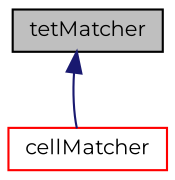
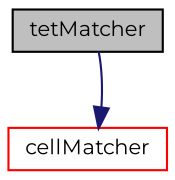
edge "cellMatcher" -> "tetMatcher": reversed
